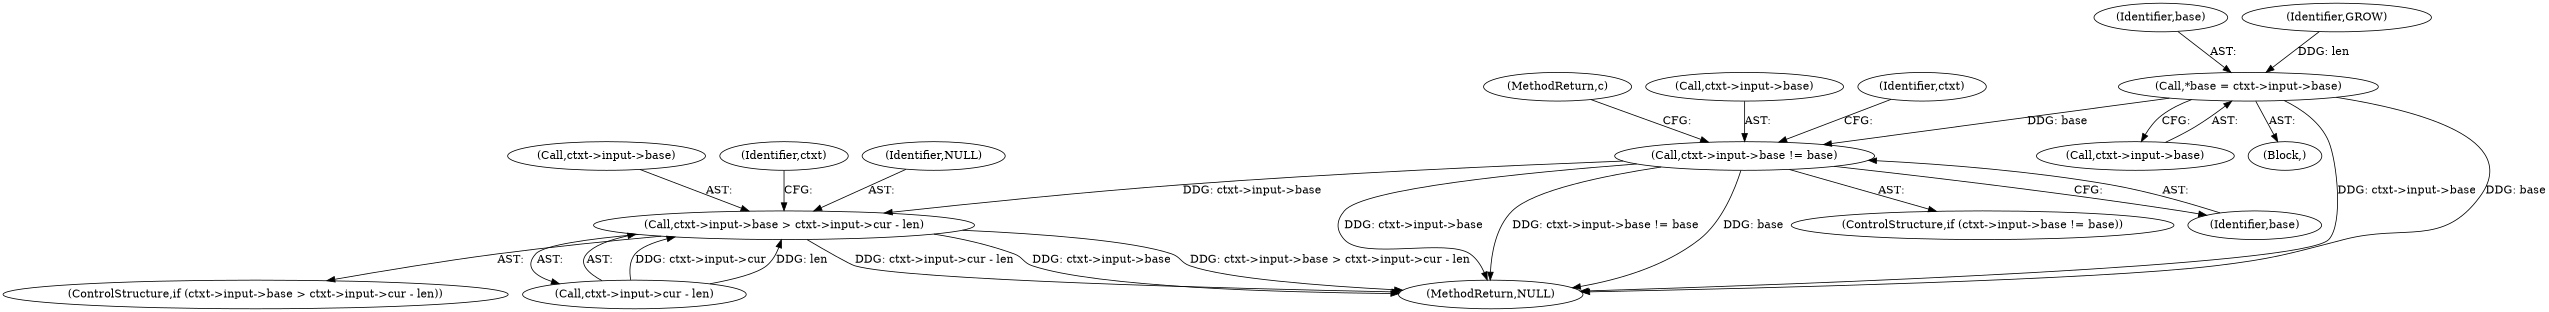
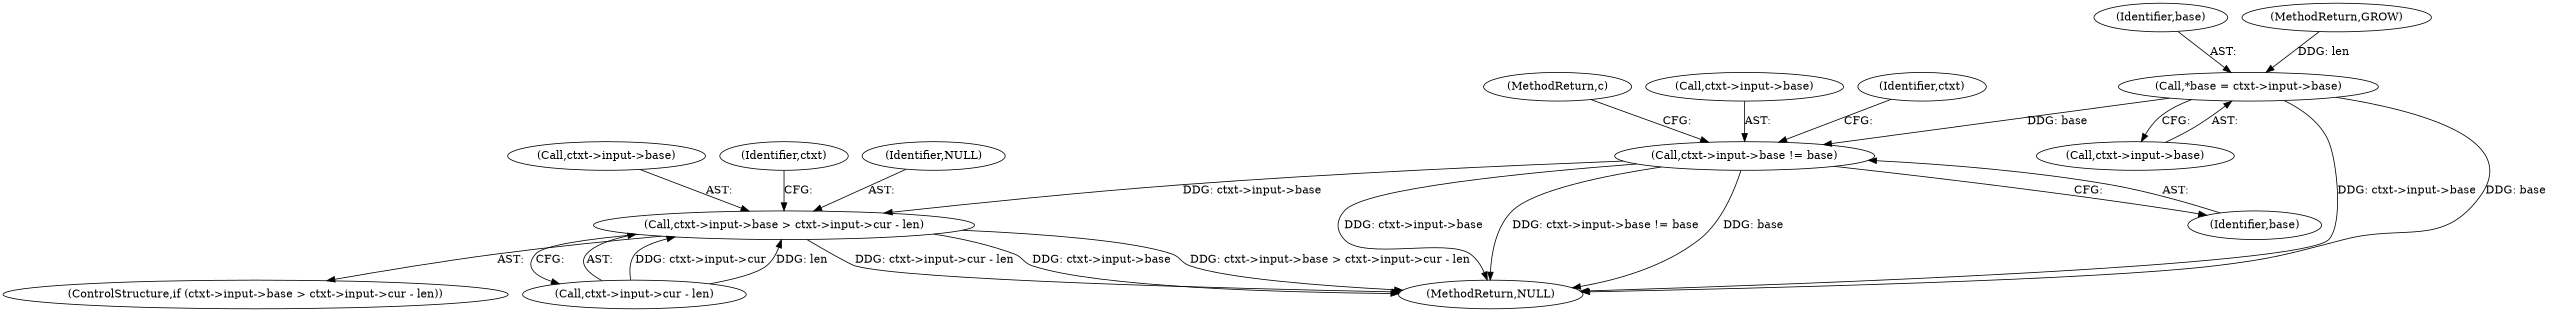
node "(Identifier,GROW)": label "(Identifier,GROW)" -> "(MethodReturn,GROW)"
node "(Block,)": removed
node "(ControlStructure,if (ctxt->input->base != base))": removed
edge "(Call,ctxt->input->base > ctxt->input->cur - len)" -> "(Call,ctxt->input->cur - len)": label "AST: " -> "CFG: "
